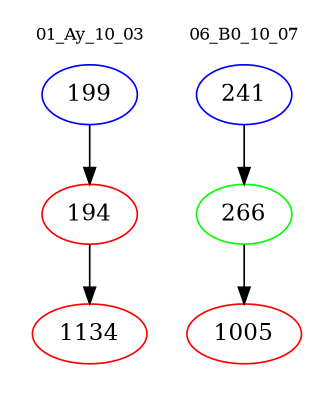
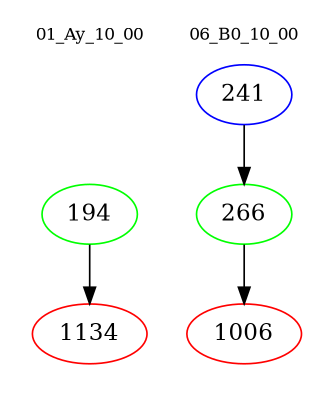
cluster "01_Ay_10_03": label "01_Ay_10_03" -> "01_Ay_10_00"
cluster "06_B0_10_07": label "06_B0_10_07" -> "06_B0_10_00"
node "199": removed
node "194": color red -> green
node "1005": label "1005" -> "1006"
